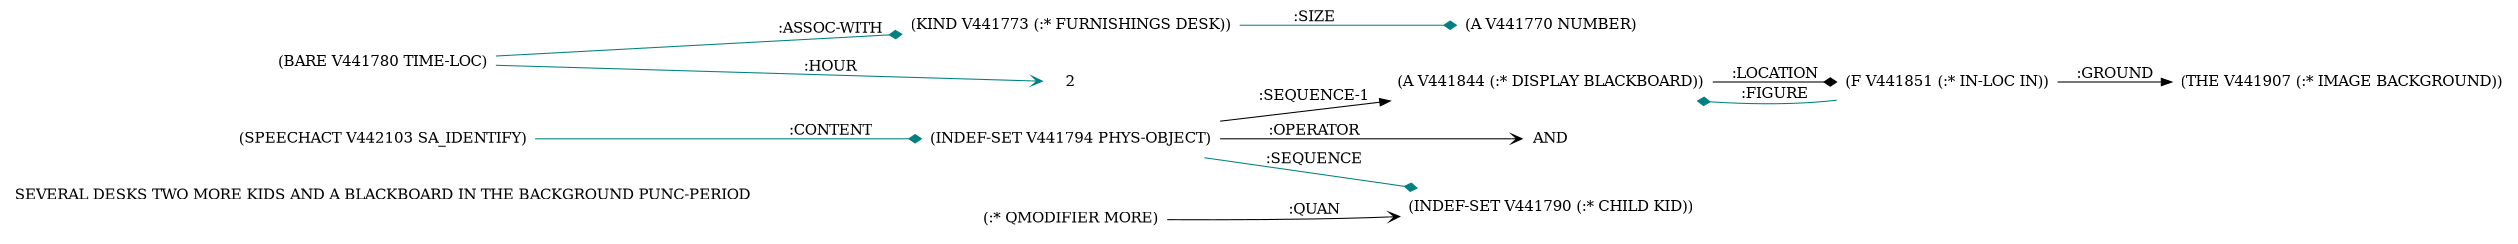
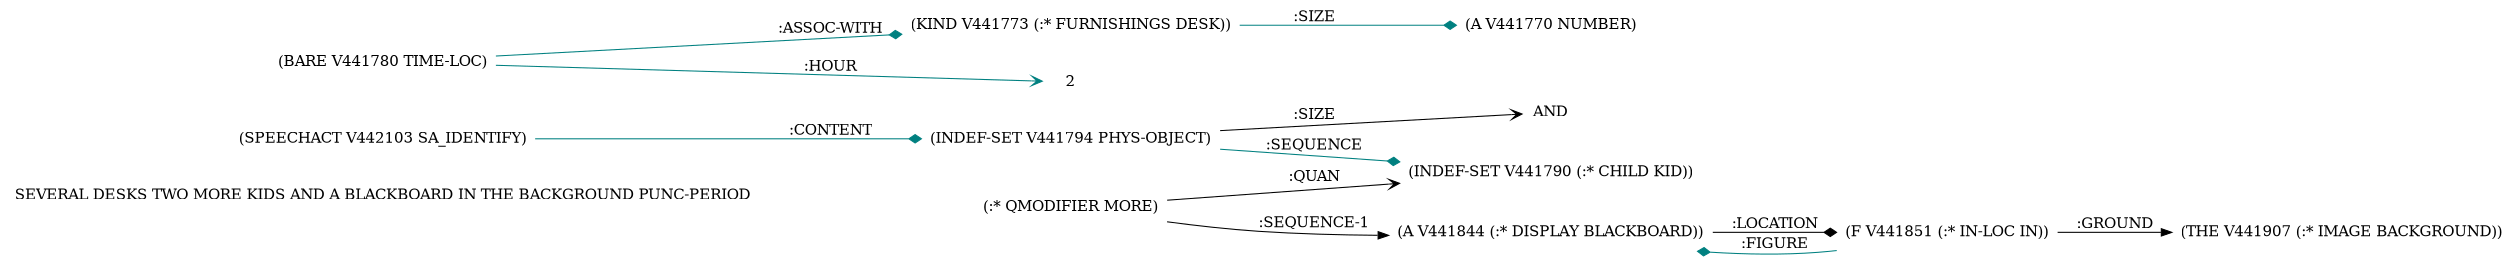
edge "(INDEF-SET V441794 PHYS-OBJECT)" -> "(A V441844 (:* DISPLAY BLACKBOARD))": now "(:* QMODIFIER MORE)" -> "(A V441844 (:* DISPLAY BLACKBOARD))"
edge "(INDEF-SET V441794 PHYS-OBJECT)" -> "AND": label ":OPERATOR" -> ":SIZE"
